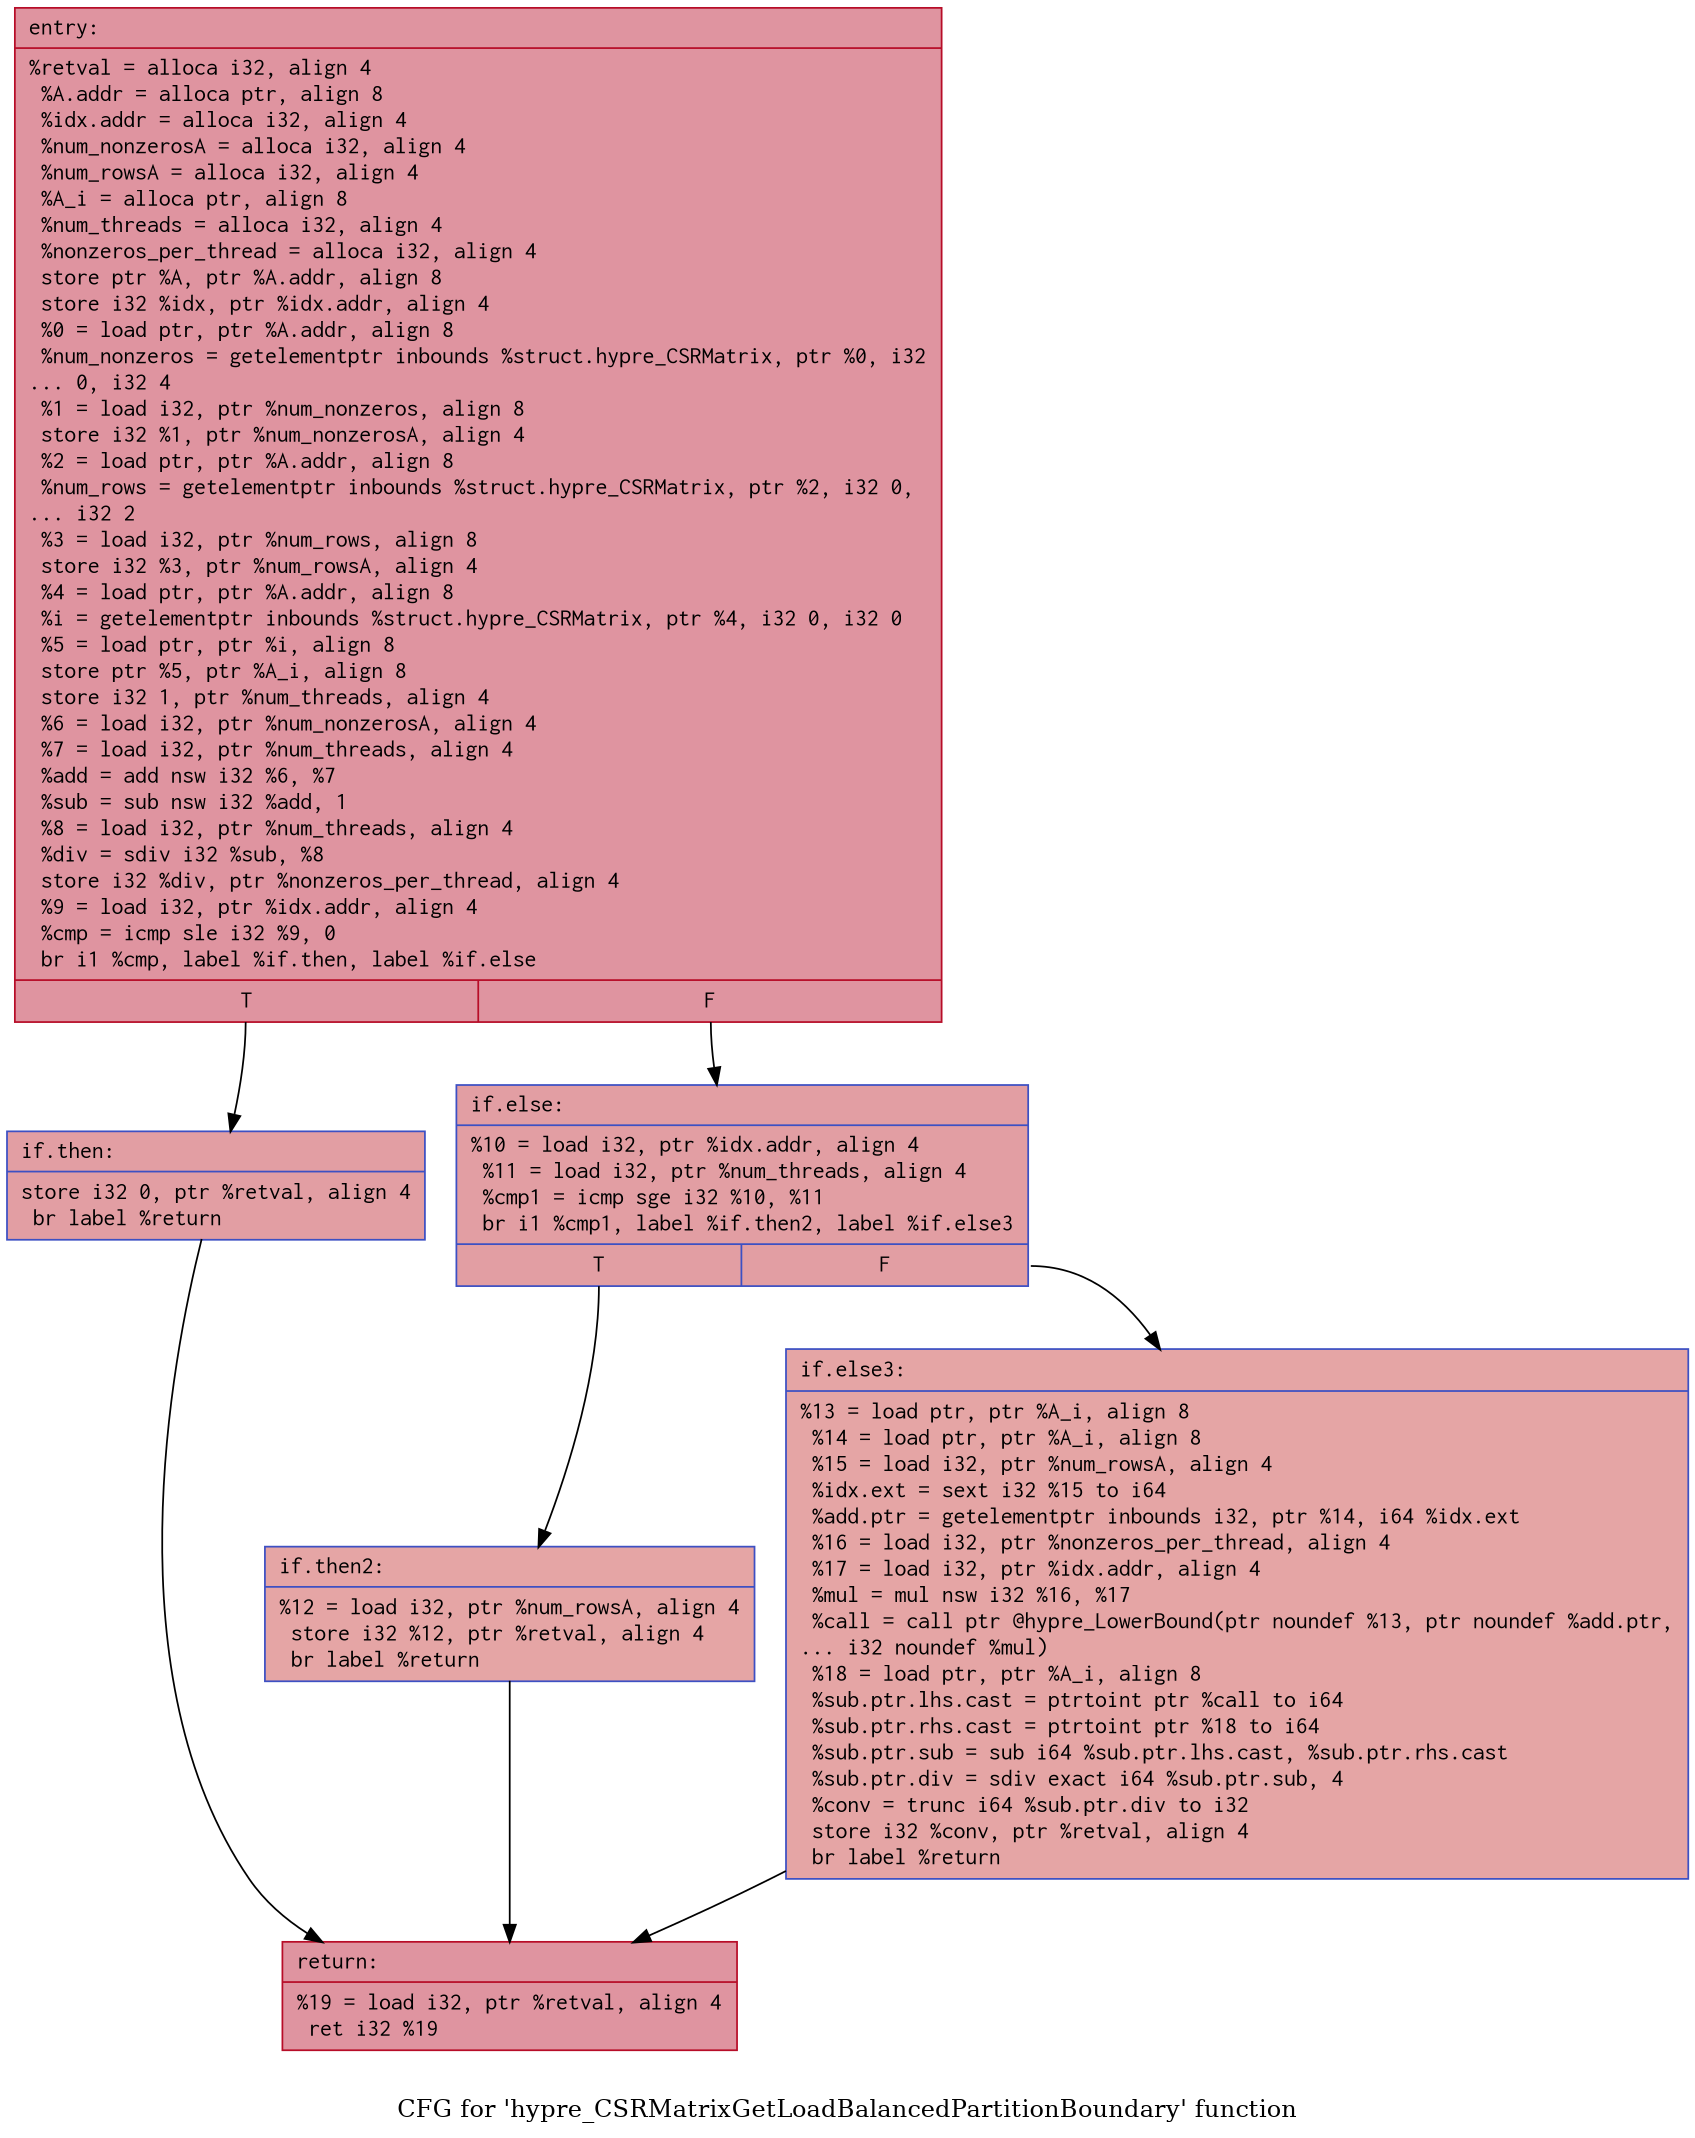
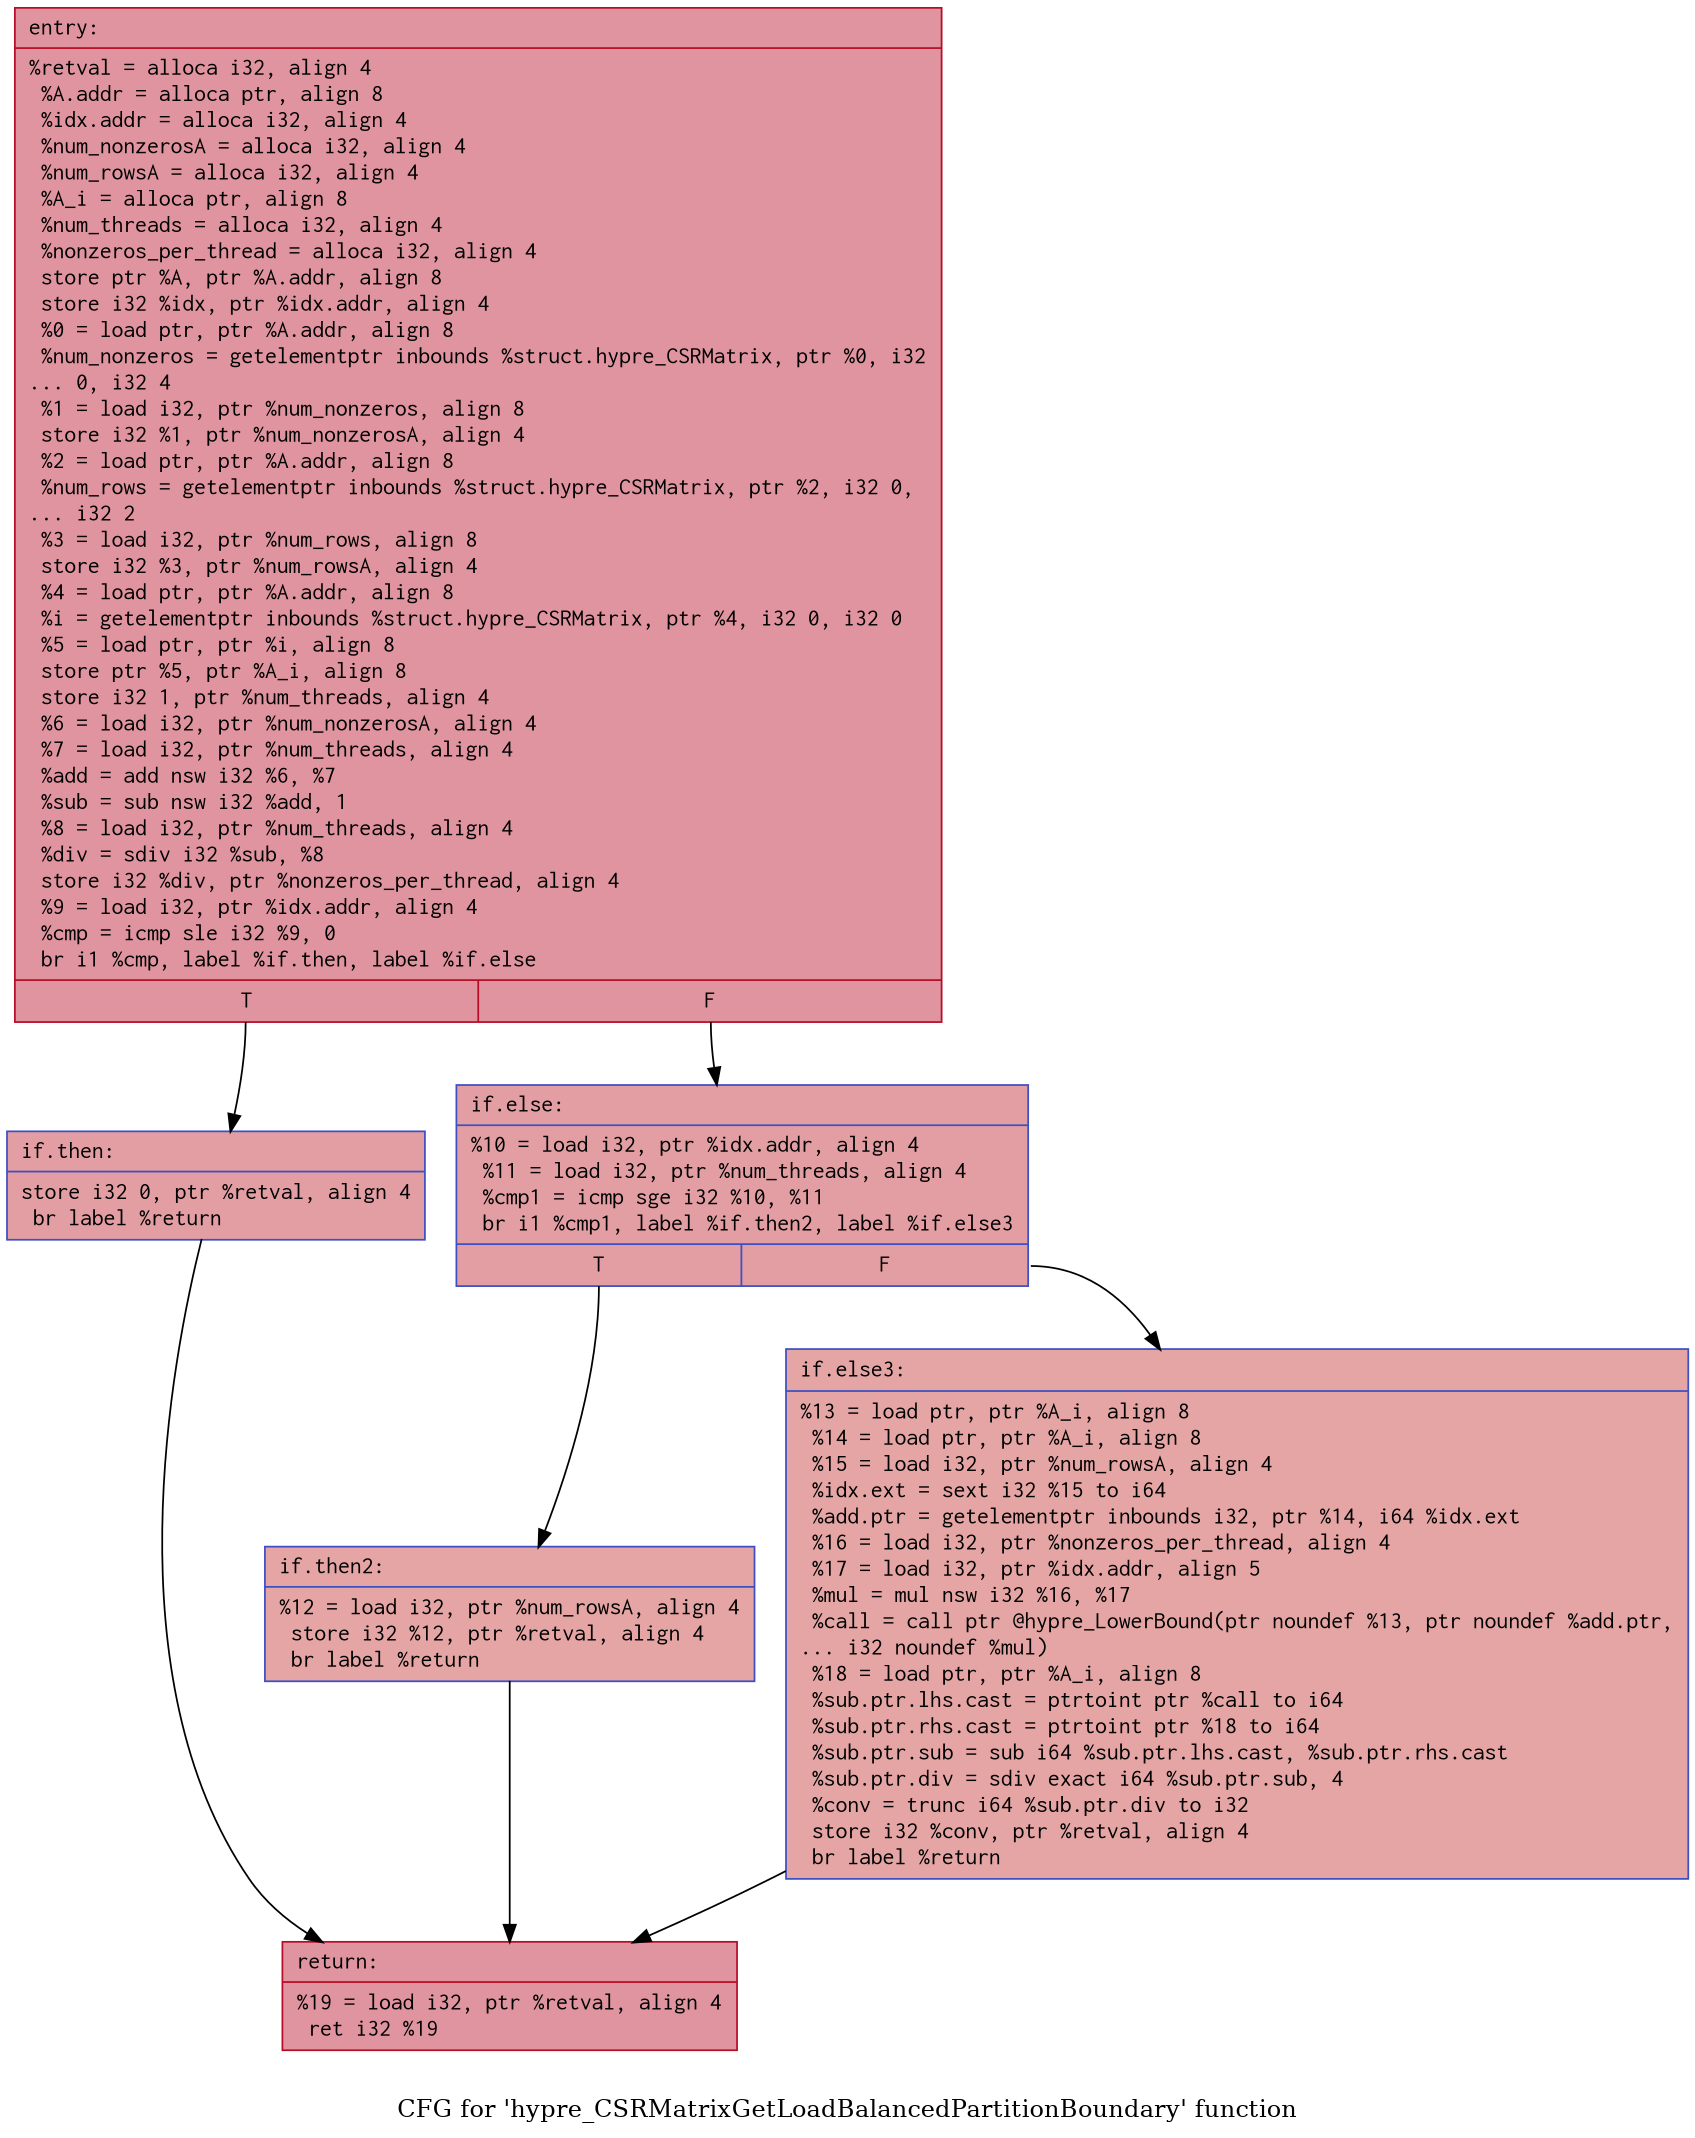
node "if.else3:": text "%17 = load i32, ptr %idx.addr, align 4" -> "%17 = load i32, ptr %idx.addr, align 5"
